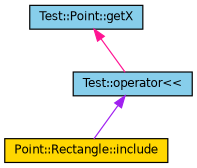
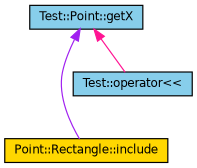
edge "Point::Rectangle::include" -> "Test::operator<<": now "Point::Rectangle::include" -> "Test::Point::getX"
